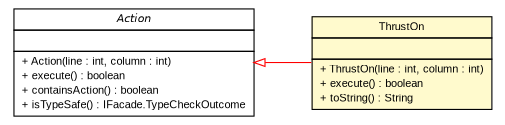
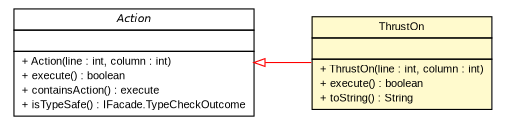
node "Action": text "+ containsAction() : boolean" -> "+ containsAction() : execute"
